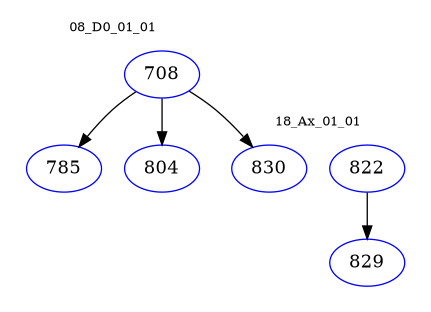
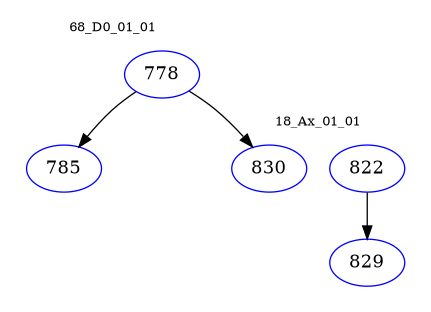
cluster "08_D0_01_01": label "08_D0_01_01" -> "68_D0_01_01"
node "708": label "708" -> "778"
node "804": removed
